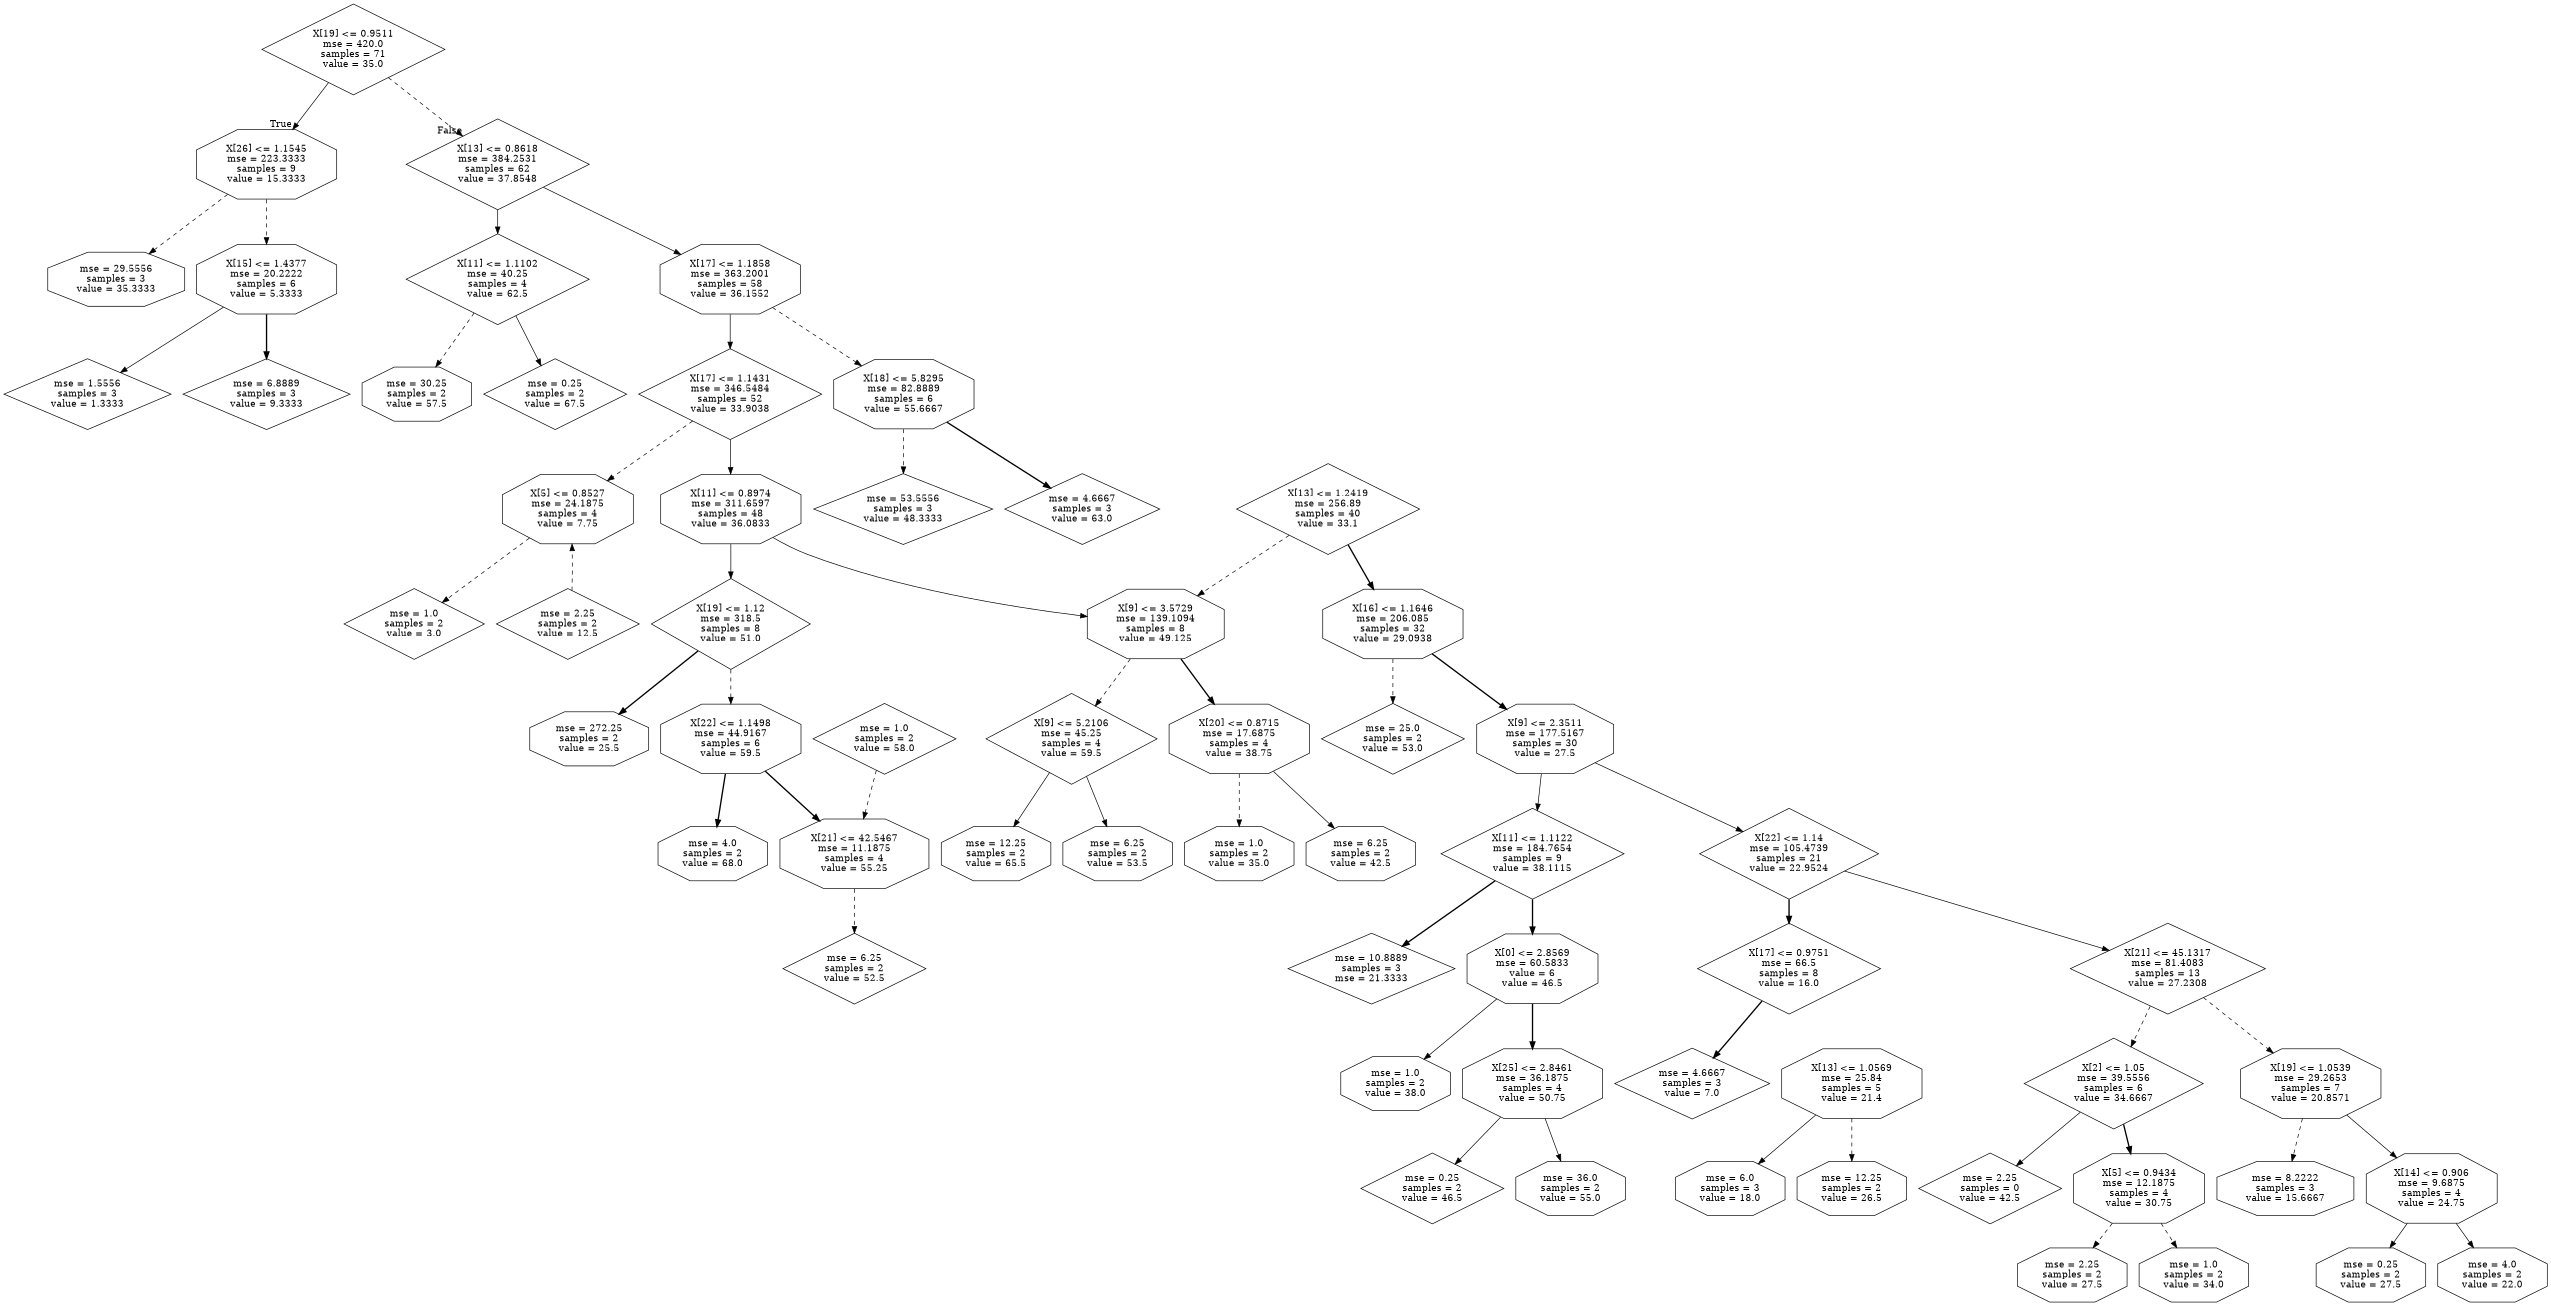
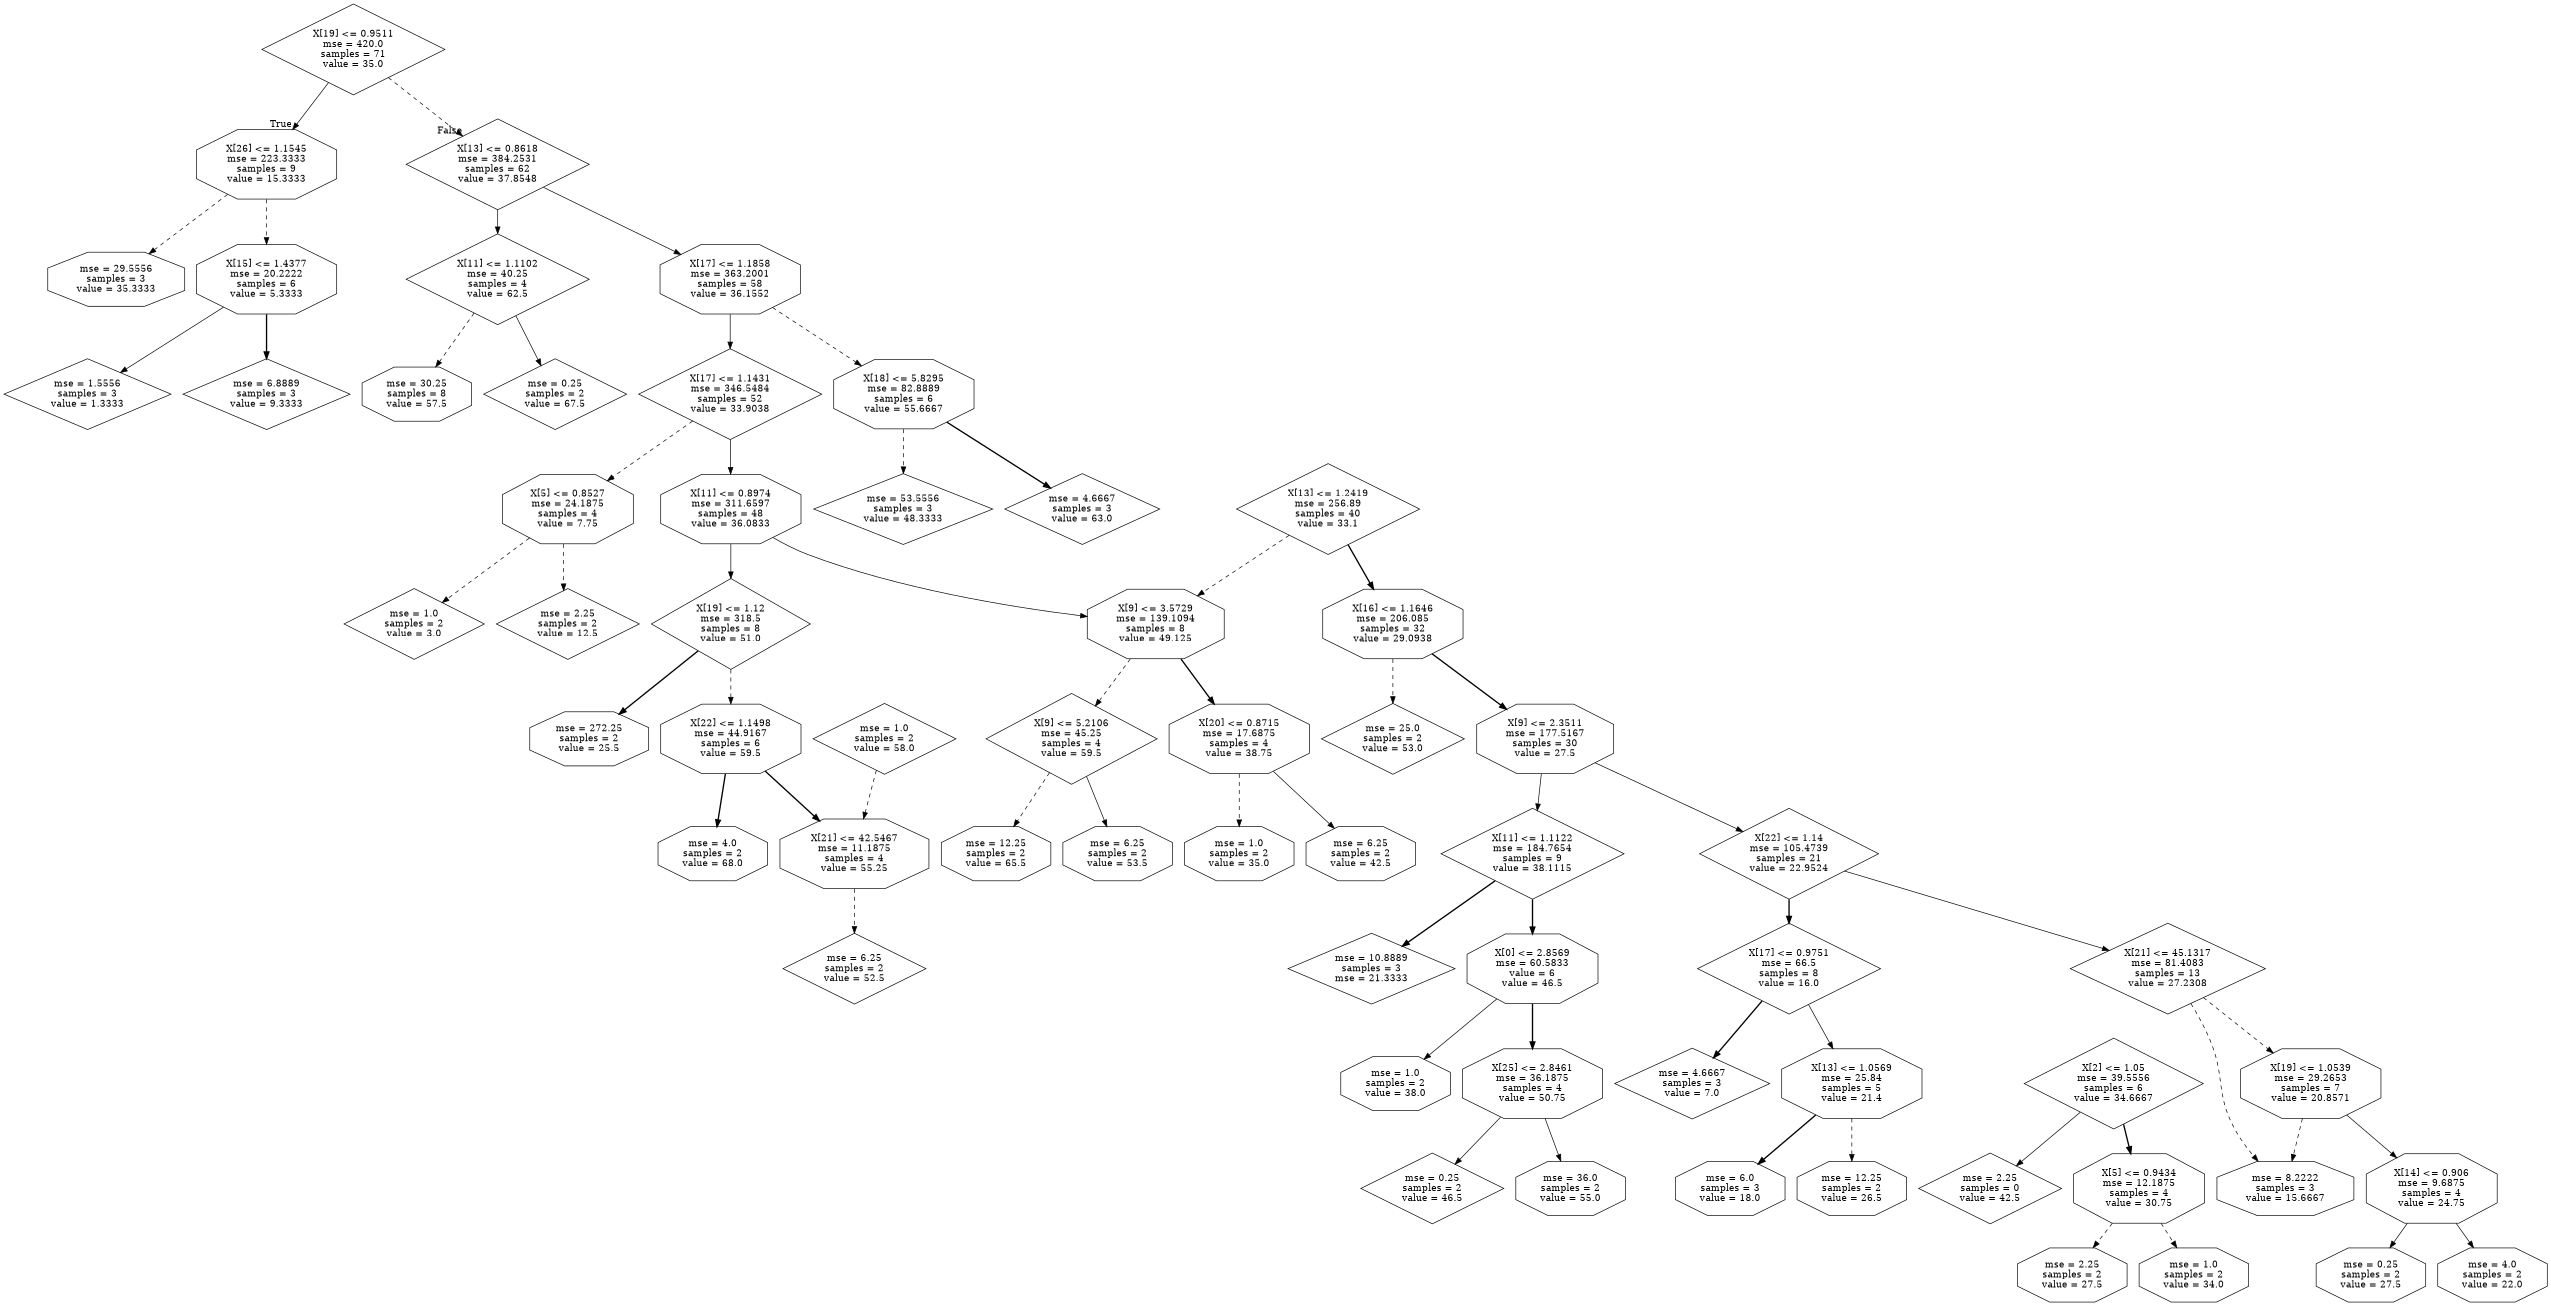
node "mse = 30.25 samples = 2 value = 57.5": label "mse = 30.25 samples = 2 value = 57.5" -> "mse = 30.25 samples = 8 value = 57.5"
edge "mse = 2.25 samples = 2 value = 12.5" -> "X[5] <= 0.8527 mse = 24.1875 samples = 4 value = 7.75": reversed
edge "X[9] <= 5.2106 mse = 45.25 samples = 4 value = 59.5" -> "mse = 12.25 samples = 2 value = 65.5": style solid -> dashed
edge "X[21] <= 45.1317 mse = 81.4083 samples = 13 value = 27.2308" -> "X[2] <= 1.05 mse = 39.5556 samples = 6 value = 34.6667": now "X[21] <= 45.1317 mse = 81.4083 samples = 13 value = 27.2308" -> "mse = 8.2222 samples = 3 value = 15.6667"
edge "X[17] <= 0.9751 mse = 66.5 samples = 8 value = 16.0" -> "X[13] <= 1.0569 mse = 25.84 samples = 5 value = 21.4": added
edge "X[13] <= 1.0569 mse = 25.84 samples = 5 value = 21.4" -> "mse = 6.0 samples = 3 value = 18.0": style solid -> bold
